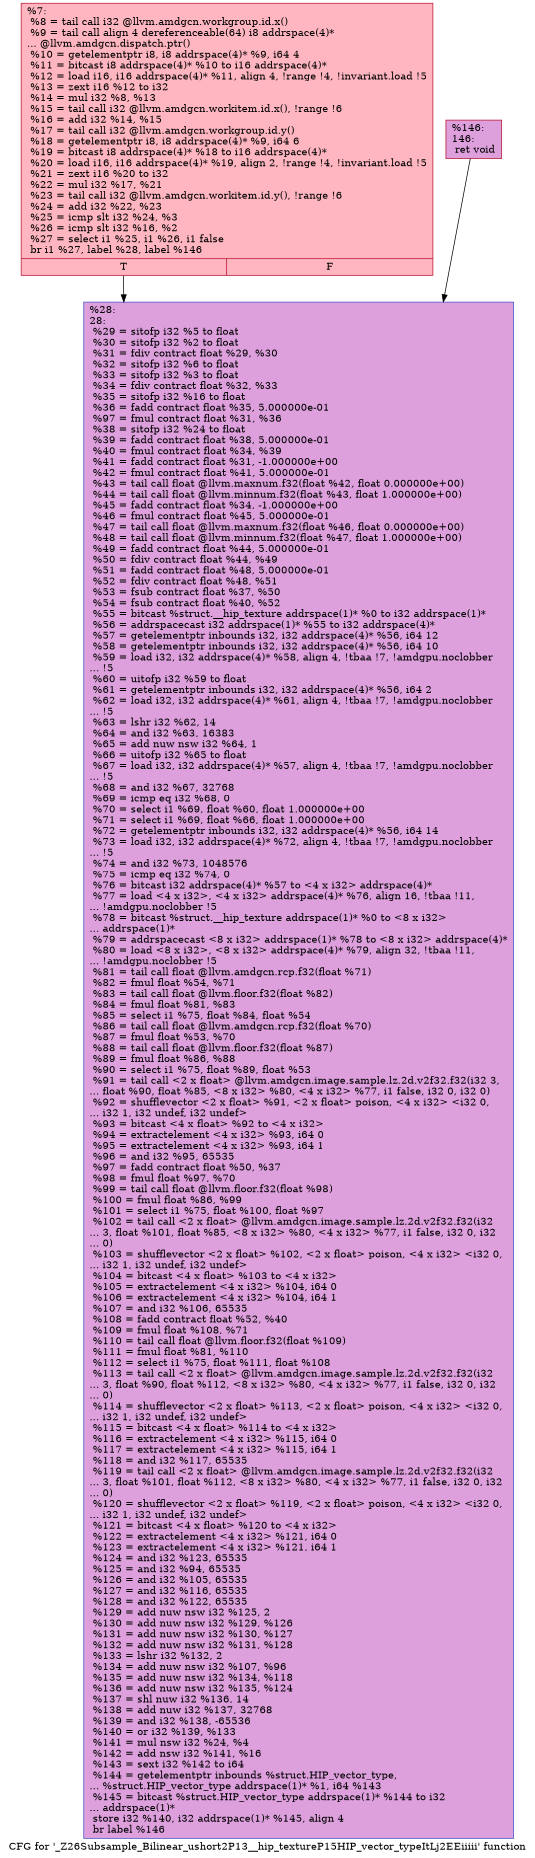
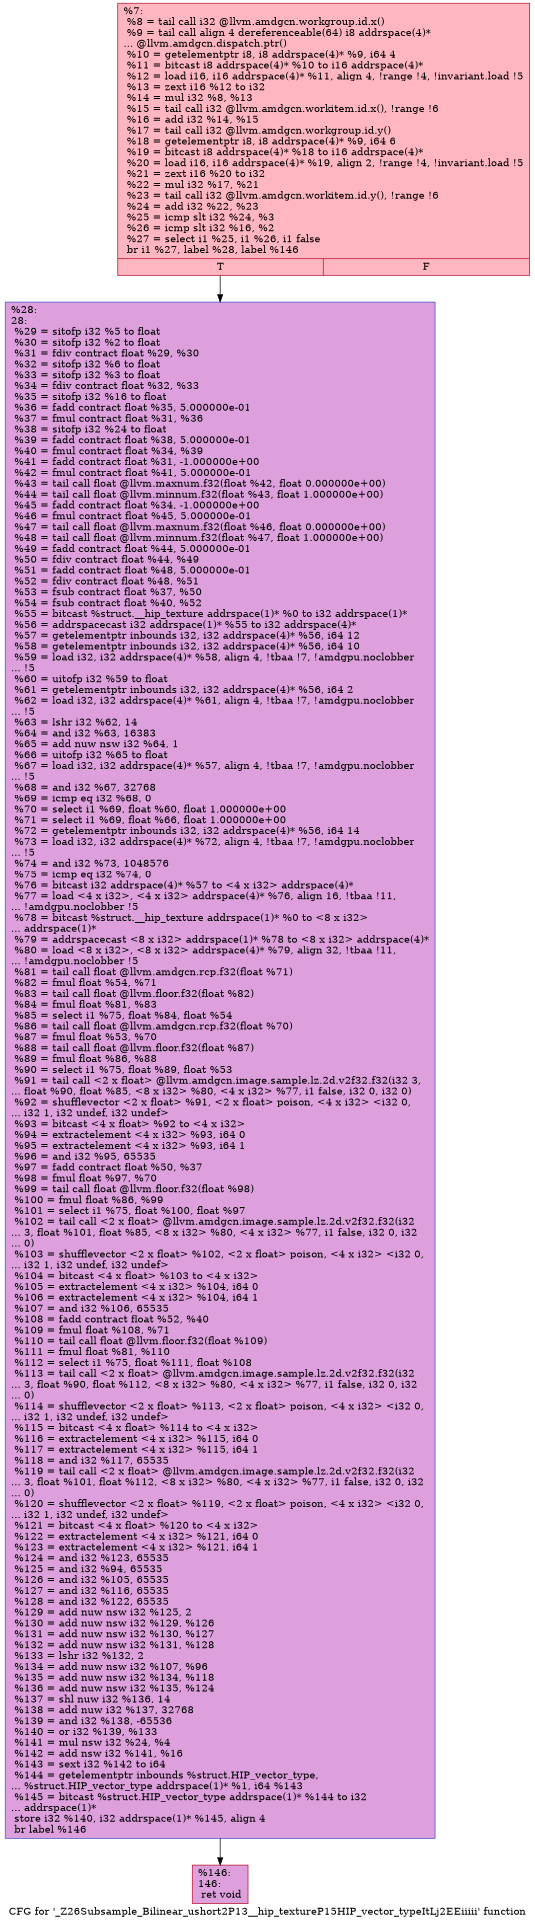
edge "%146:" -> "%28:": reversed
node "%28:": text "%97 = fmul contract float %31, %36" -> "%37 = fmul contract float %31, %36"
